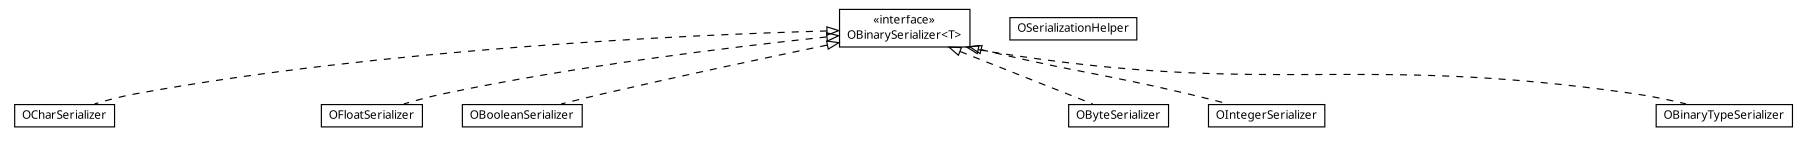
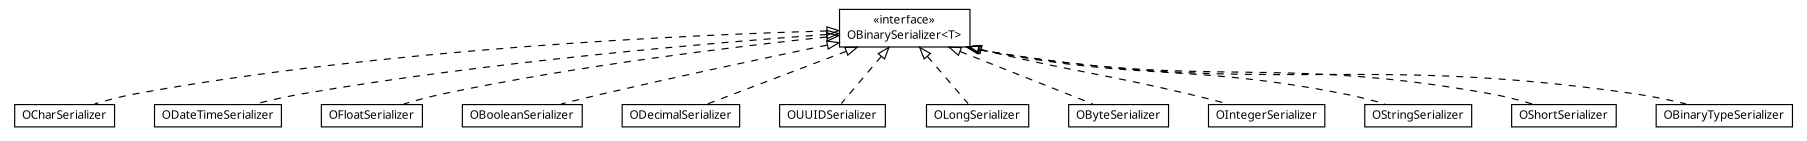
node "OSerializationHelper": removed
node "ODateTimeSerializer": added
node "ODecimalSerializer": added
node "OUUIDSerializer": added
node "OLongSerializer": added
node "OStringSerializer": added
node "OShortSerializer": added
